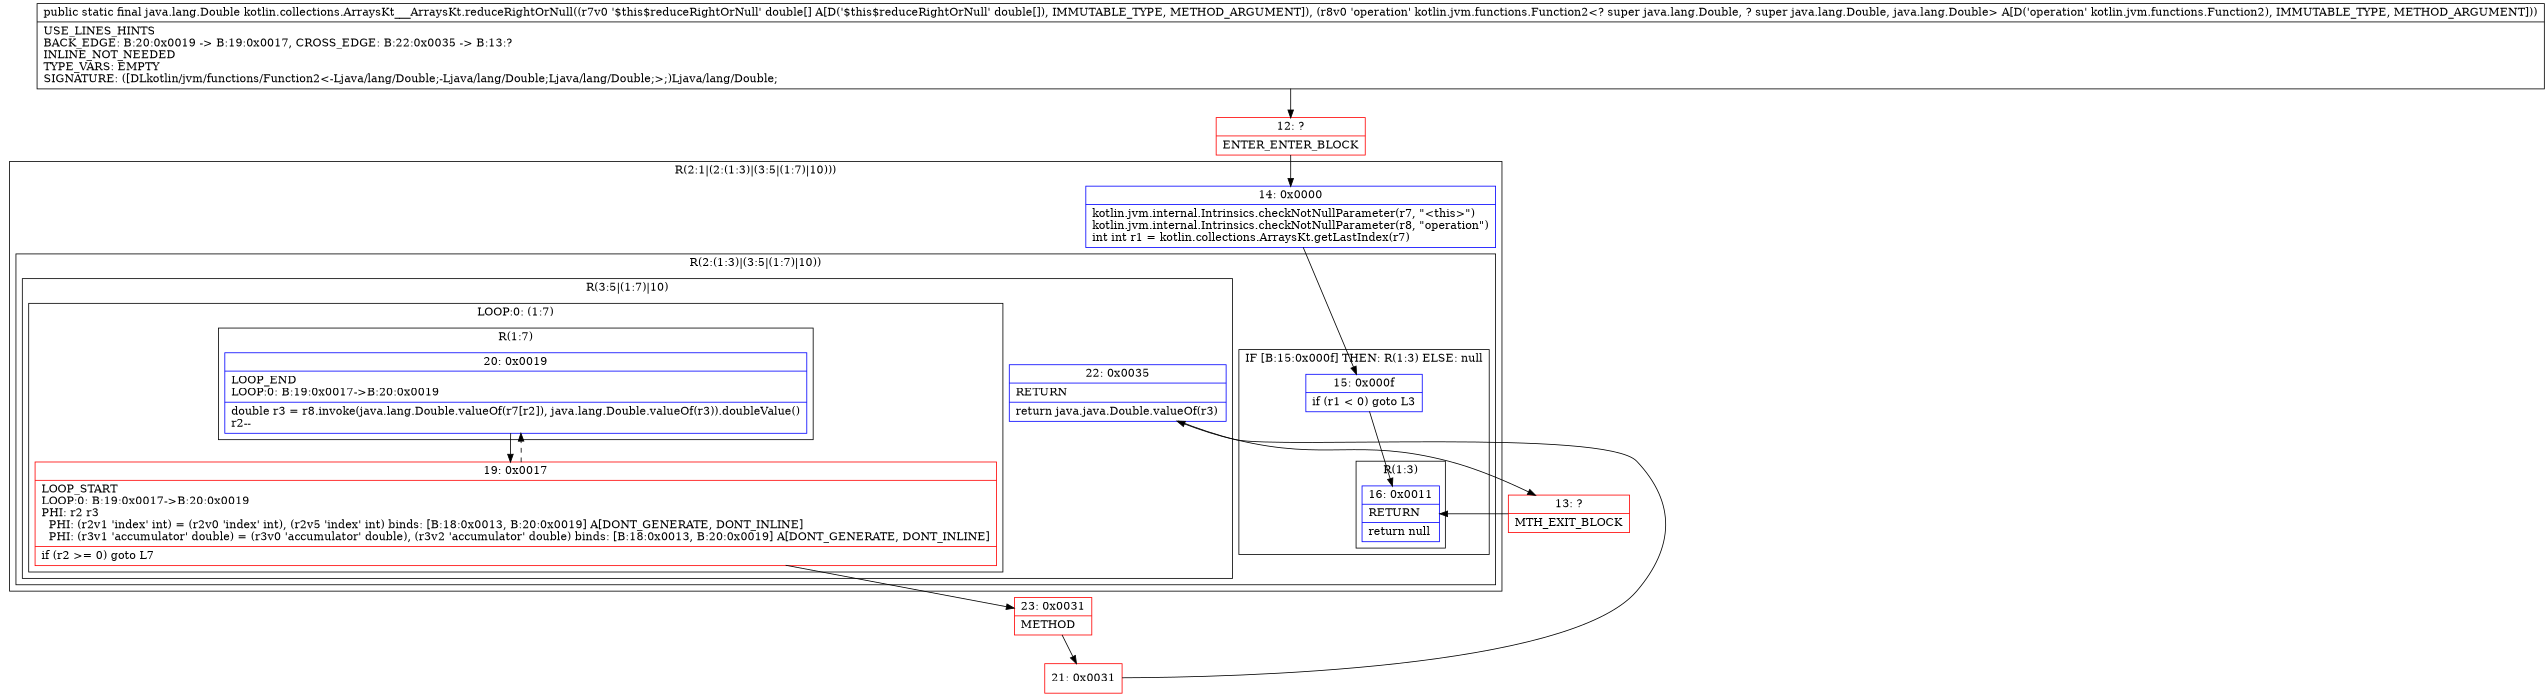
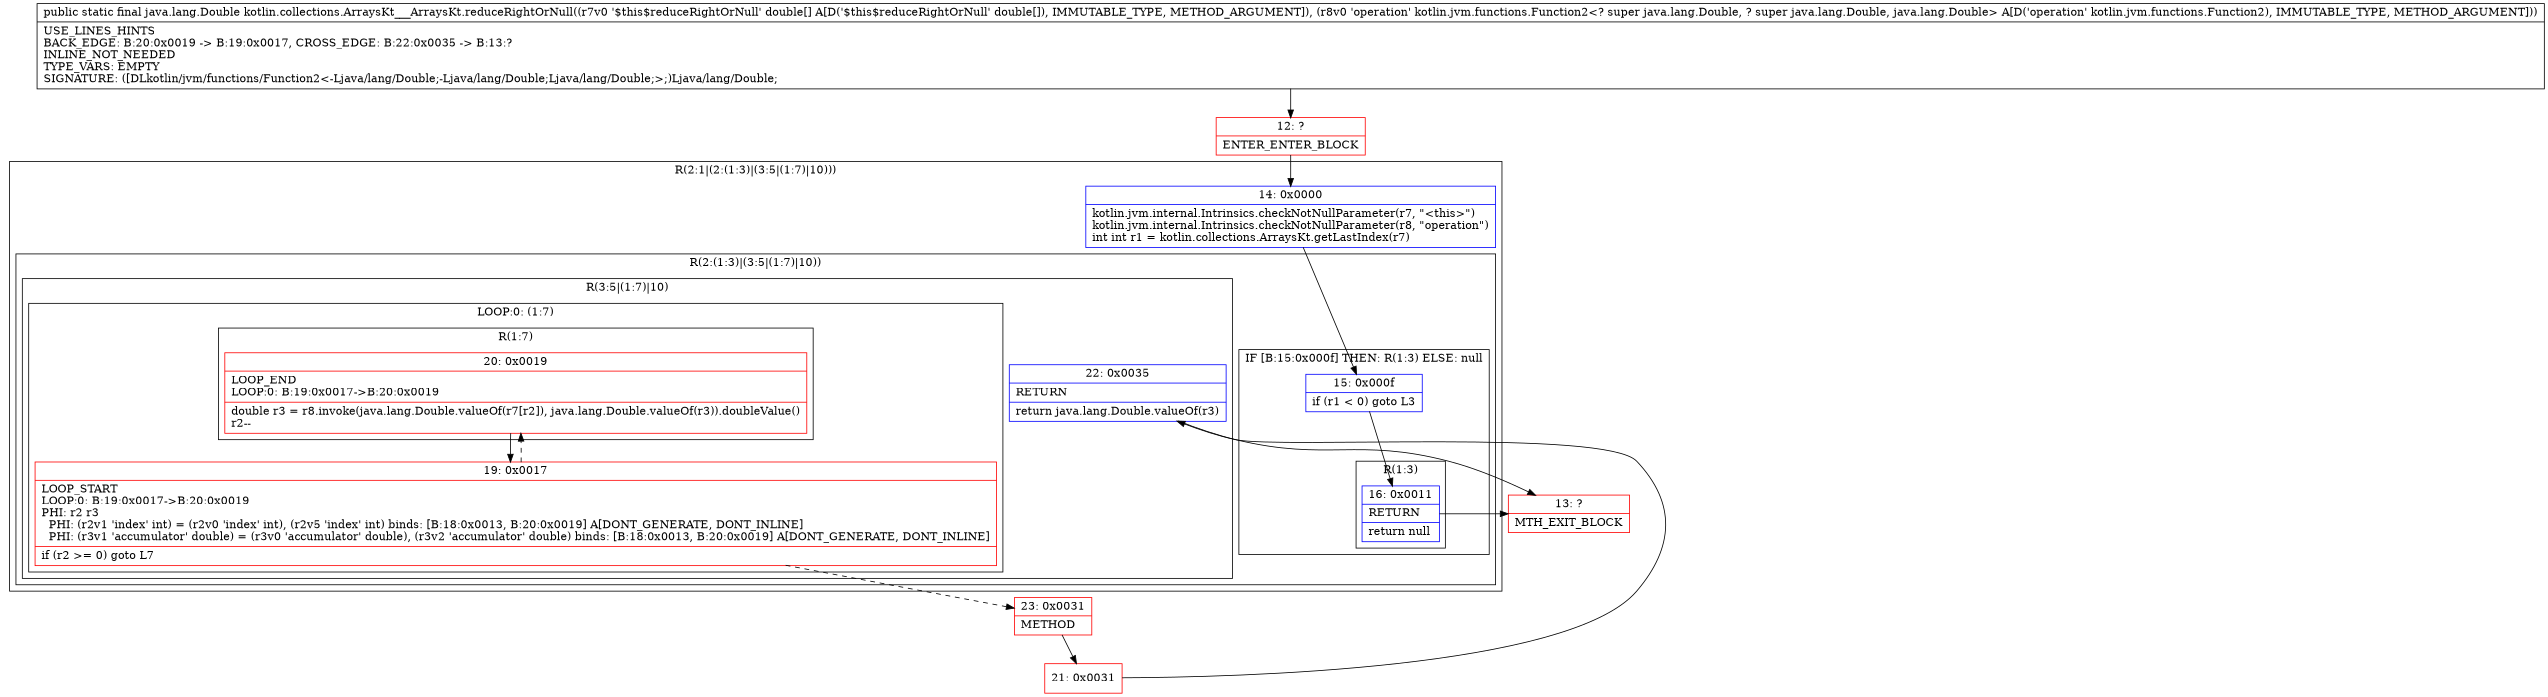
node "20: 0x0019": color blue -> red
node "22: 0x0035": text "return java.java.Double.valueOf(r3)" -> "return java.lang.Double.valueOf(r3)"
edge "13: ?" -> "16: 0x0011": reversed
edge "19: 0x0017" -> "23: 0x0031": style solid -> dashed
